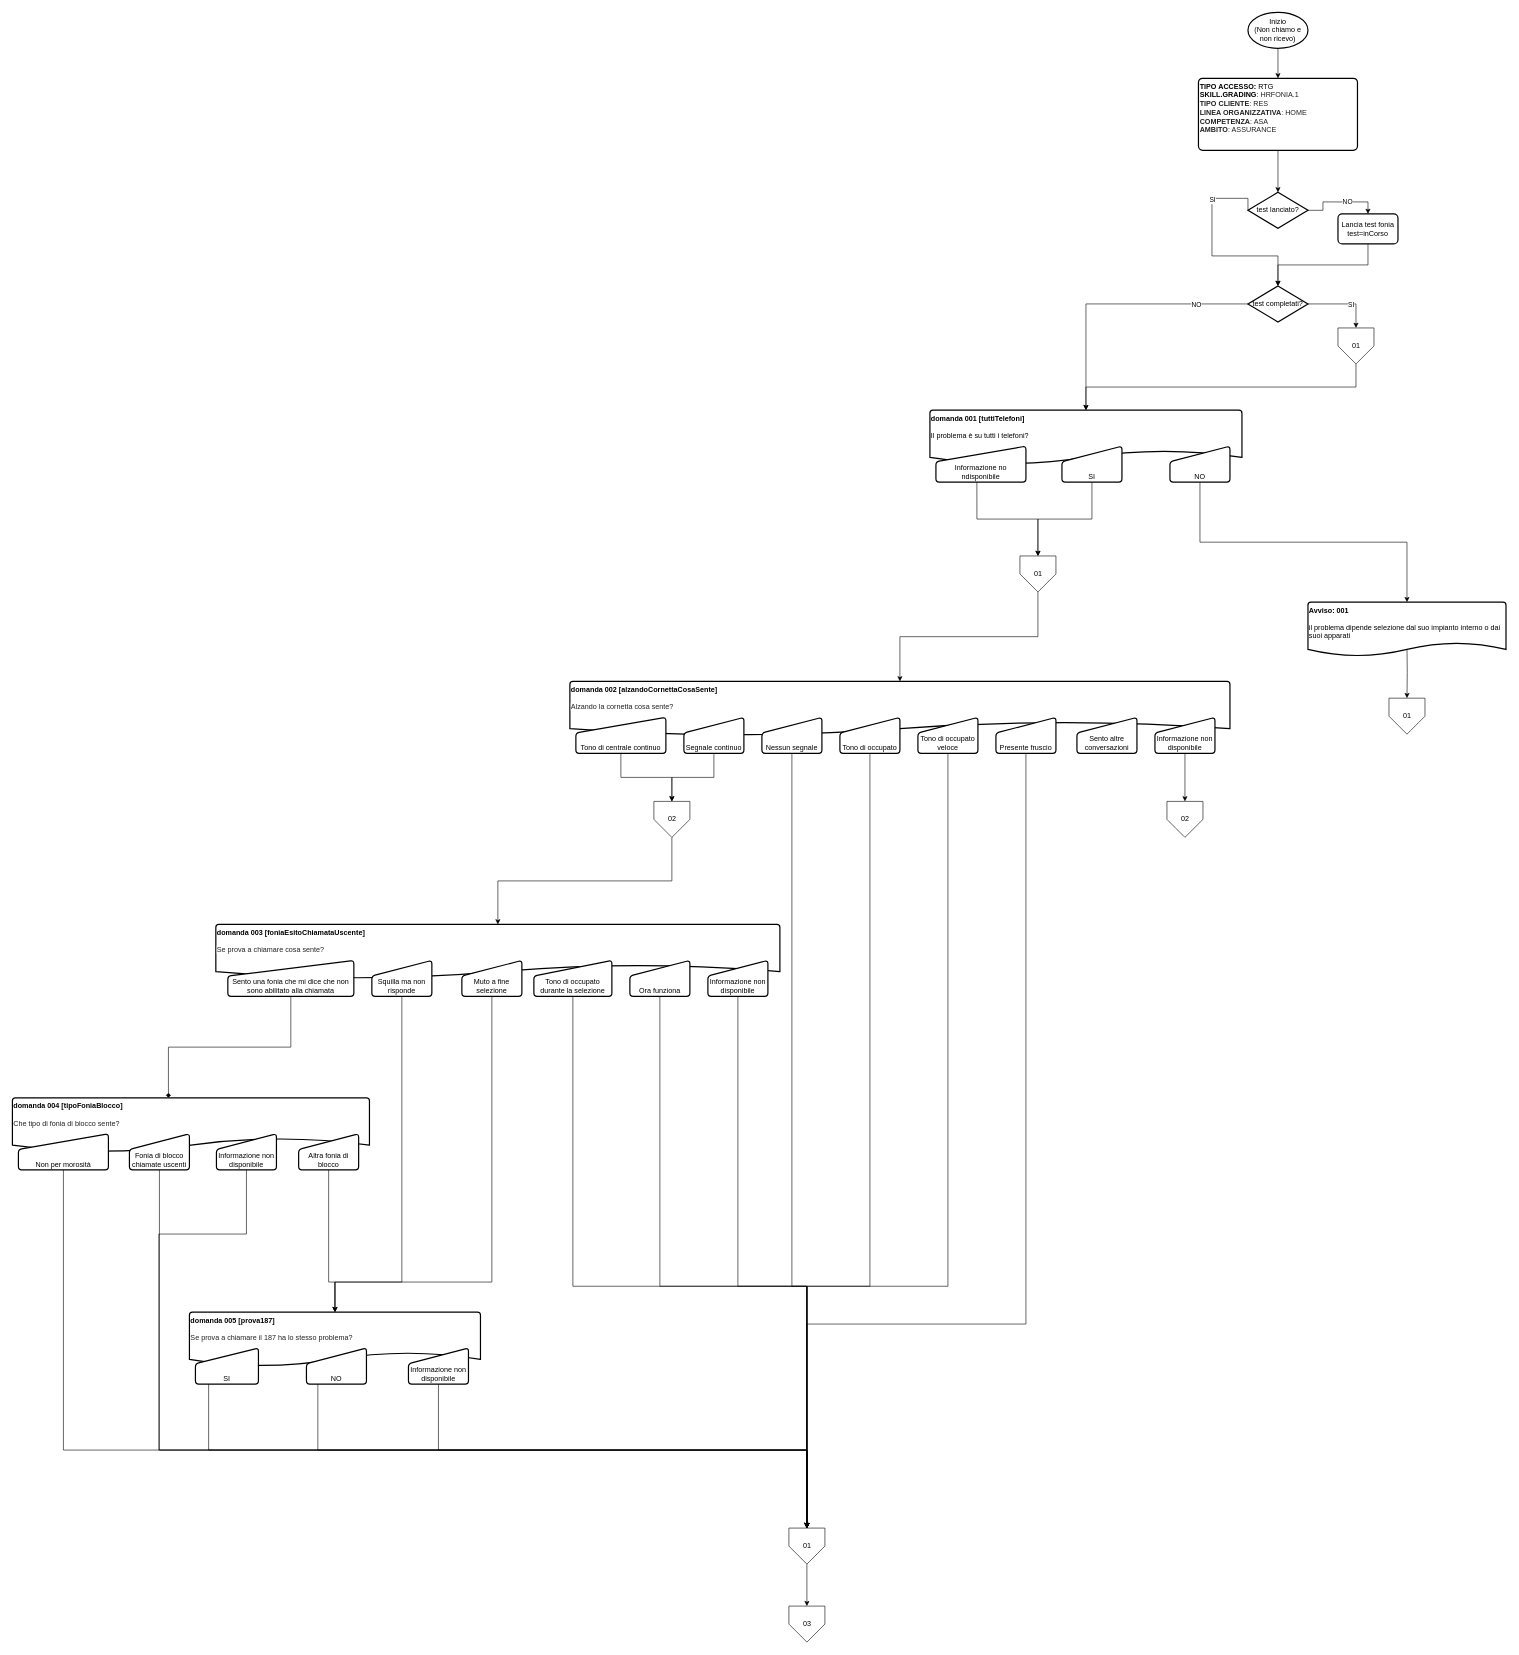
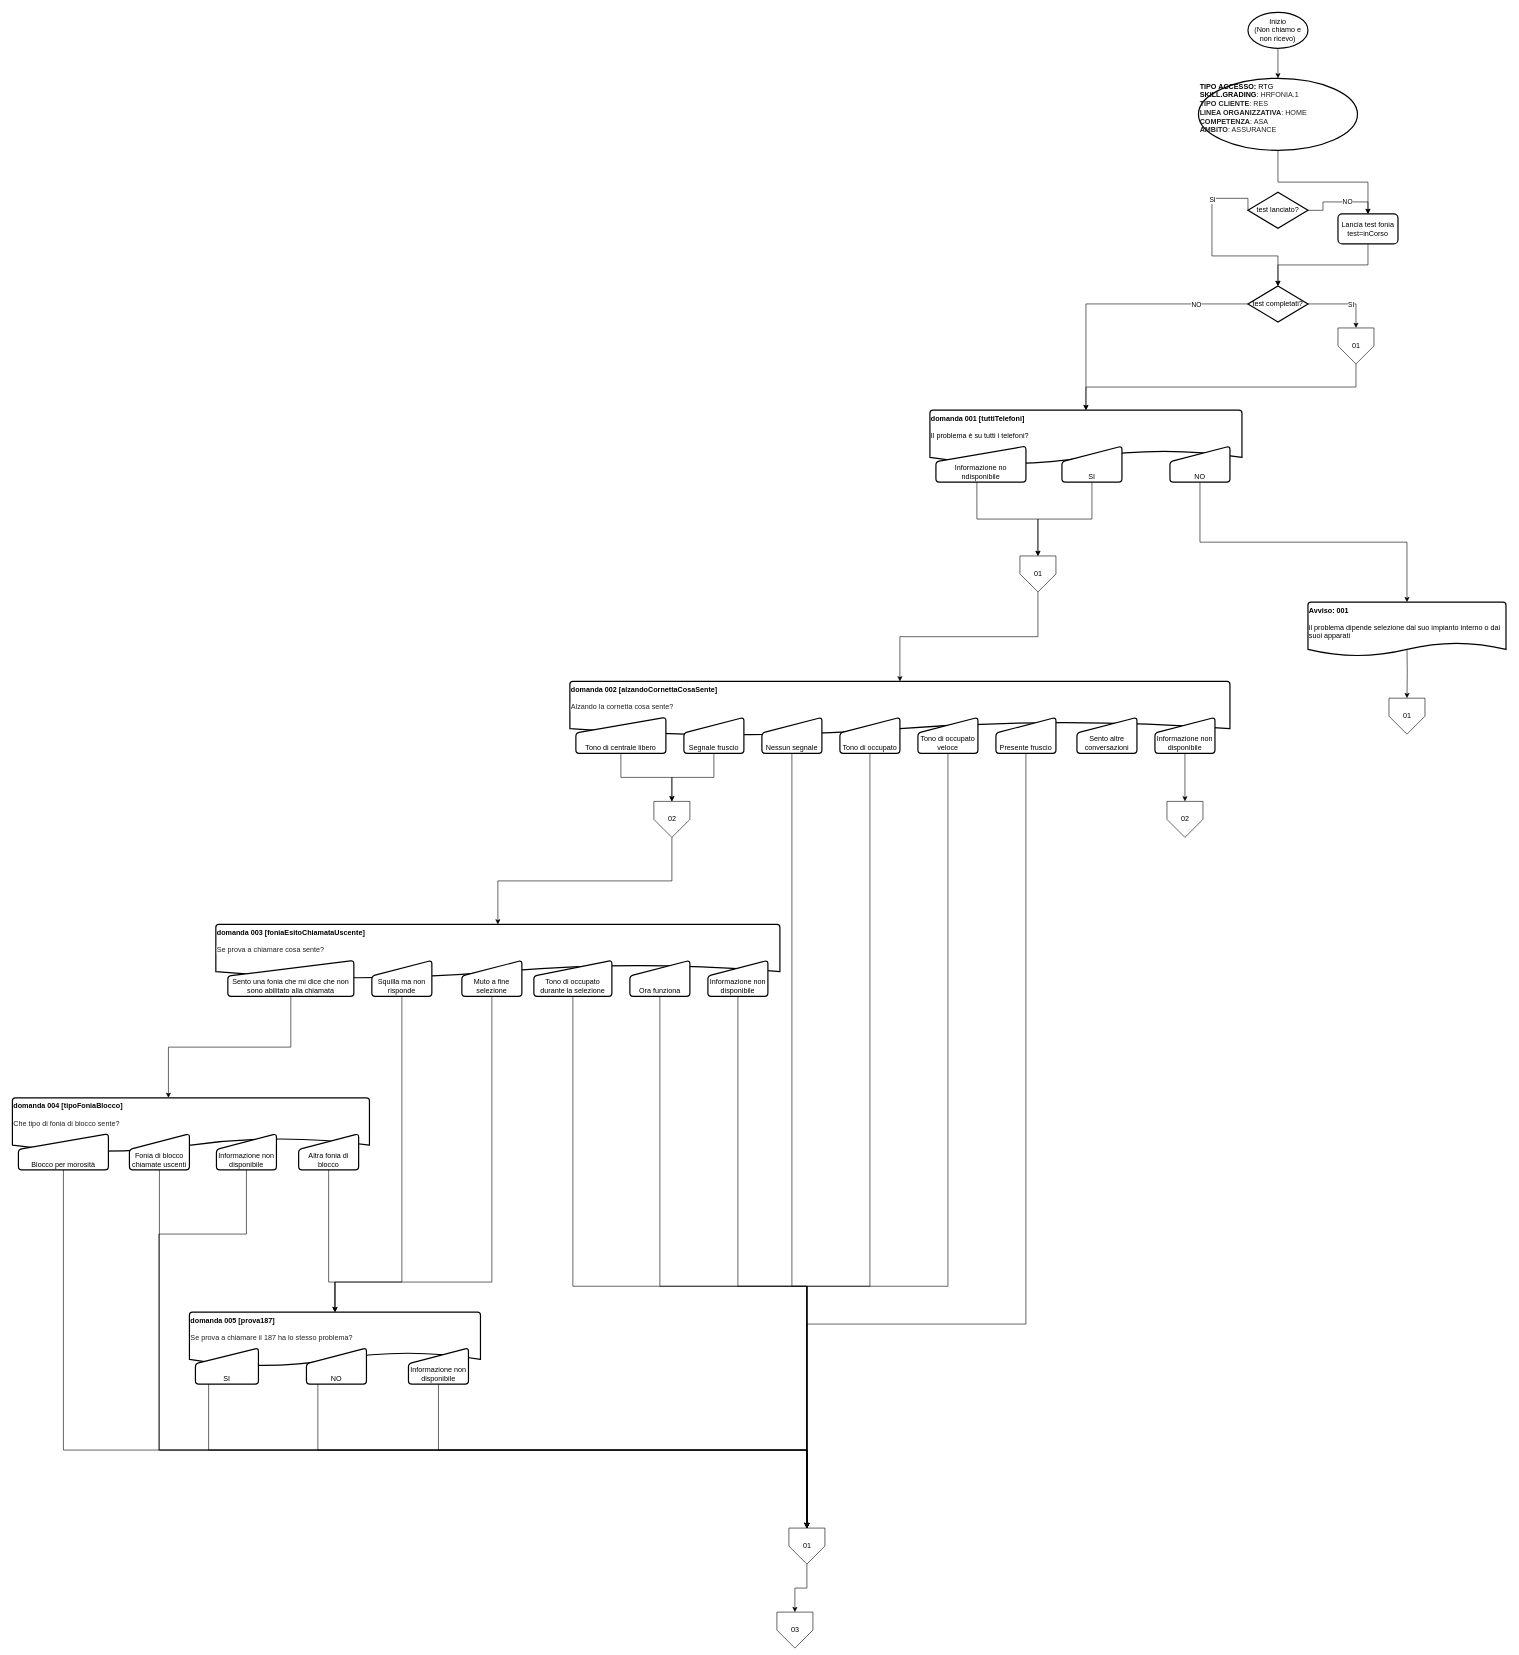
node "TIPO ACCESSO: RTG SKILL.GRADING: HRFONIA.1 TIPO CLIENTE: RES LINEA ORGANIZZATIVA: HOME COMPETENZA: ASA AMBITO: ASSURANCE": shape rounded rectangle -> ellipse
edge "TIPO ACCESSO: RTG SKILL.GRADING: HRFONIA.1 TIPO CLIENTE: RES LINEA ORGANIZZATIVA: HOME COMPETENZA: ASA AMBITO: ASSURANCE" -> "test lanciato?": now "TIPO ACCESSO: RTG SKILL.GRADING: HRFONIA.1 TIPO CLIENTE: RES LINEA ORGANIZZATIVA: HOME COMPETENZA: ASA AMBITO: ASSURANCE" -> "Lancia test fonia test=inCorso"
node "Tono di centrale continuo": label "Tono di centrale continuo" -> "Tono di centrale libero"
node "Segnale continuo": label "Segnale continuo" -> "Segnale fruscio"
edge "Sento una fonia che mi dice che non sono abilitato alla chiamata" -> "domanda 004 [tipoFoniaBlocco] Che tipo di fonia di blocco sente?": arrowhead diamond -> classic
node "Non per morosità": label "Non per morosità" -> "Blocco per morosità"
node "03": moved (807, 1624) -> (795, 1630)
